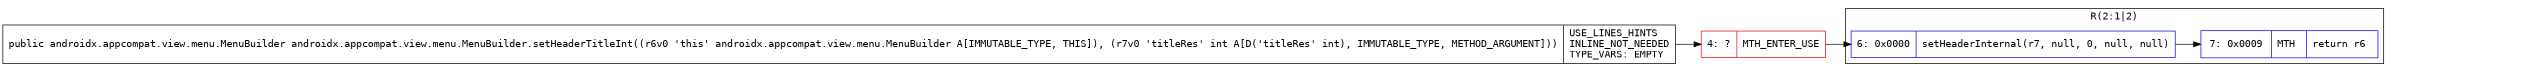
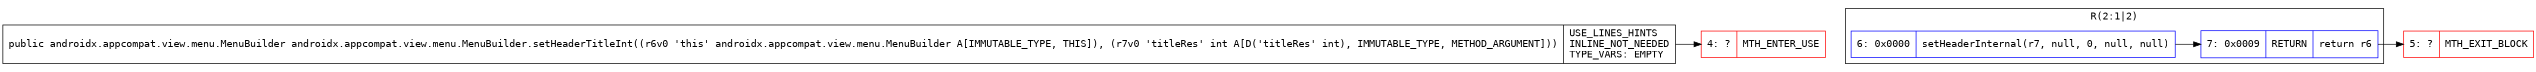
edge "4: ?" -> "6: 0x0000": removed
node "7: 0x0009": text "MTH" -> "RETURN"
node "5: ?": added
